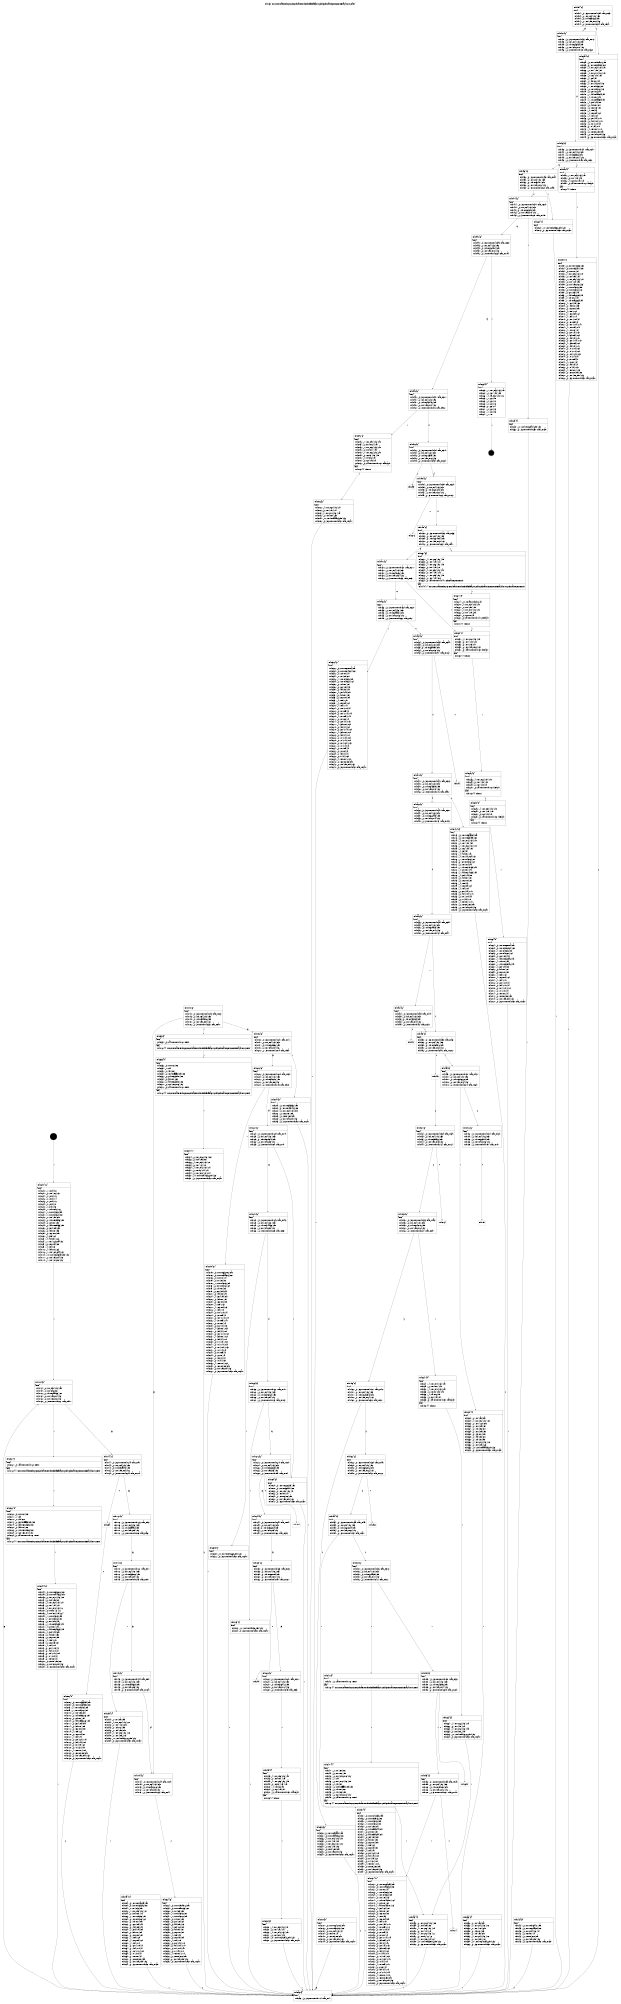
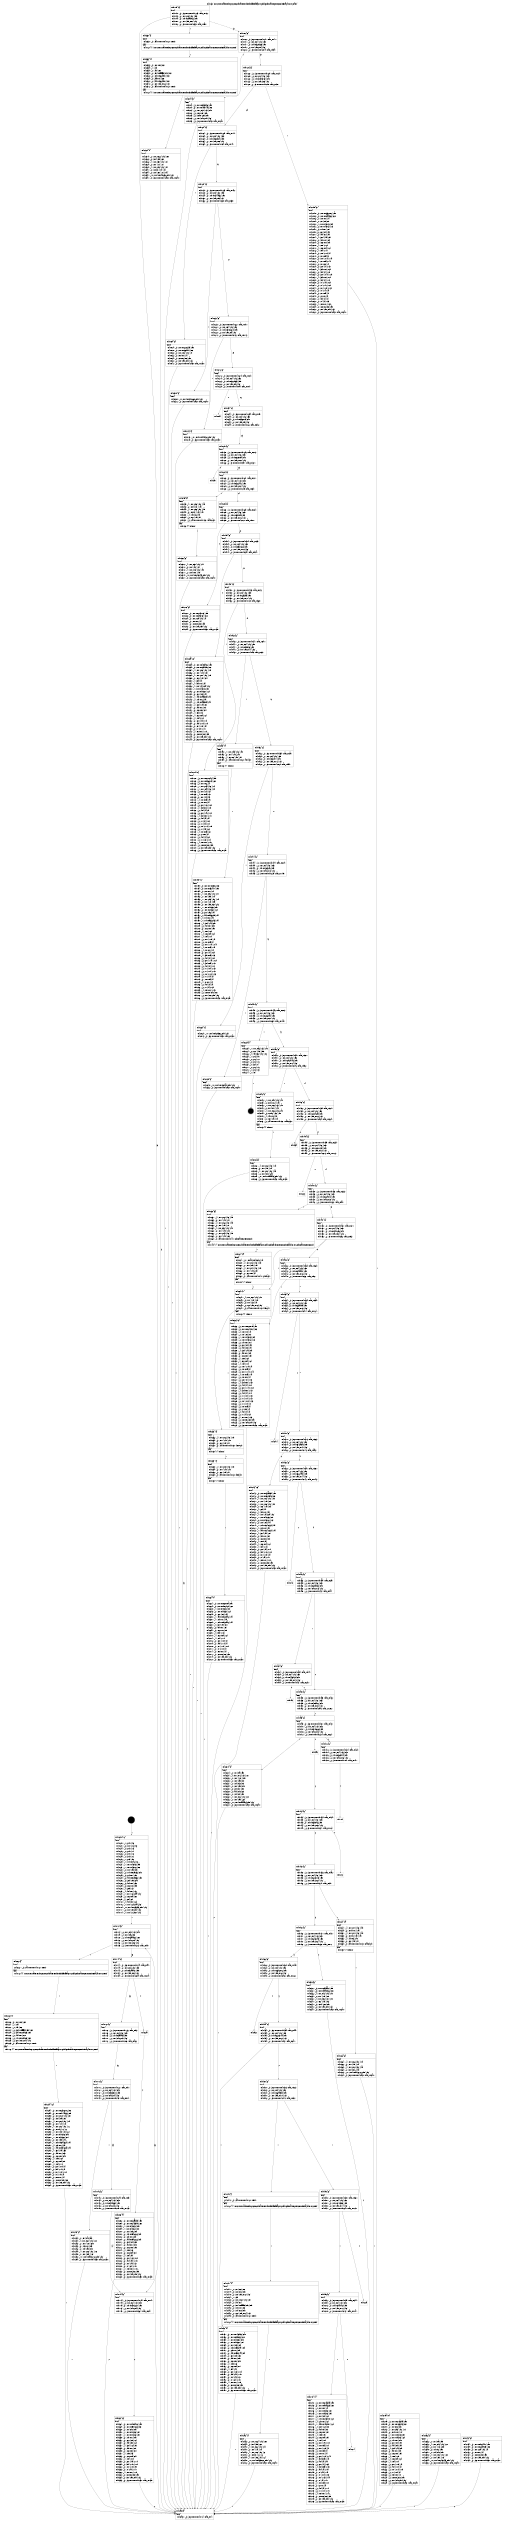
node "0x4018e8 [28]": added
node "0x401c1e [106]": added
edge "0x401ae0 [28]" -> "0x402992": now "0x401afc [28]" -> "0x402992"
node "0x402743": added
edge "0x402364 [32]" -> "0x4024a3 [42]": now "0x402364 [32]" -> "0x402a50 [5]"
